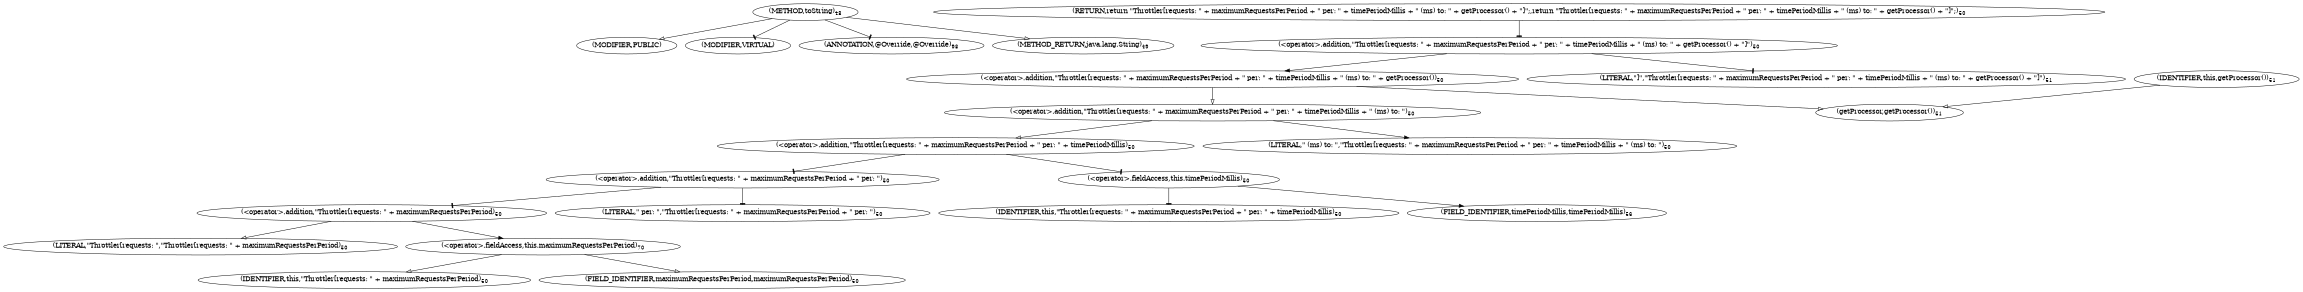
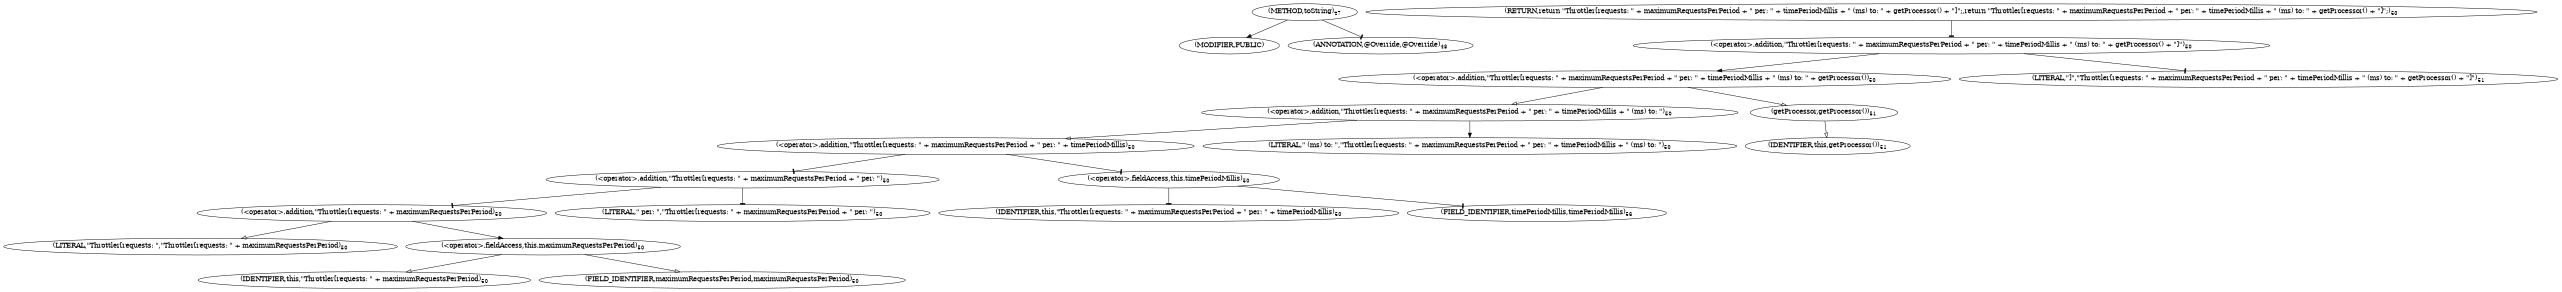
node "(METHOD,toString)": text "48" -> "47"
edge "(METHOD,toString)" -> "(MODIFIER,PUBLIC)": arrowhead onormal -> normal
node "(ANNOTATION,@Override,@Override)": text "98" -> "48"
node "(MODIFIER,VIRTUAL)": removed
node "(METHOD_RETURN,java.lang.String)": removed
edge "(IDENTIFIER,this,getProcessor())" -> "(getProcessor,getProcessor())": reversed
edge "(<operator>.fieldAccess,this.timePeriodMillis)" -> "(FIELD_IDENTIFIER,timePeriodMillis,timePeriodMillis)": arrowhead normal -> tee
node "(<operator>.fieldAccess,this.maximumRequestsPerPeriod)": text "70" -> "50"
